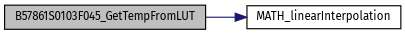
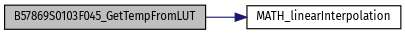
node "B57861S0103F045_GetTempFromLUT": label "B57861S0103F045_GetTempFromLUT" -> "B57869S0103F045_GetTempFromLUT"
